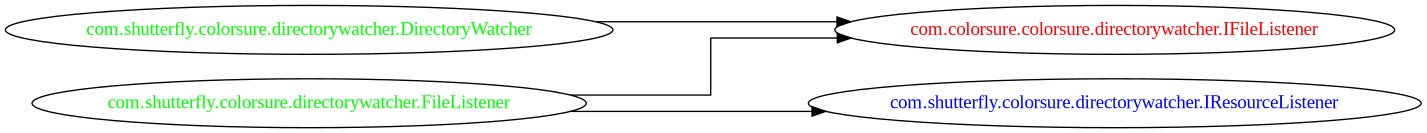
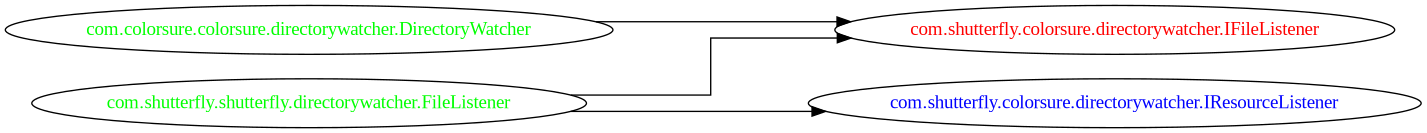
node "com.shutterfly.colorsure.directorywatcher.DirectoryWatcher": label "com.shutterfly.colorsure.directorywatcher.DirectoryWatcher" -> "com.colorsure.colorsure.directorywatcher.DirectoryWatcher"
node "com.colorsure.colorsure.directorywatcher.IFileListener": label "com.colorsure.colorsure.directorywatcher.IFileListener" -> "com.shutterfly.colorsure.directorywatcher.IFileListener"
node "com.shutterfly.colorsure.directorywatcher.FileListener": label "com.shutterfly.colorsure.directorywatcher.FileListener" -> "com.shutterfly.shutterfly.directorywatcher.FileListener"
